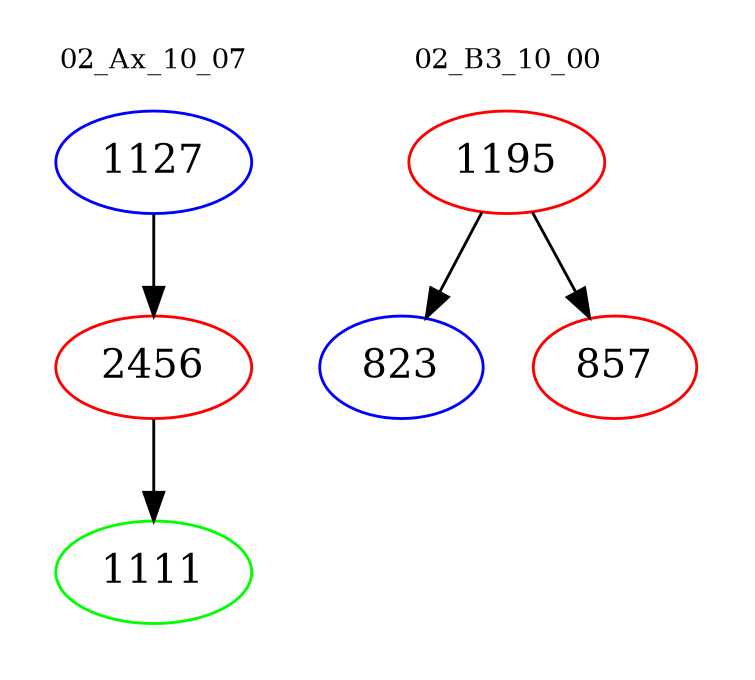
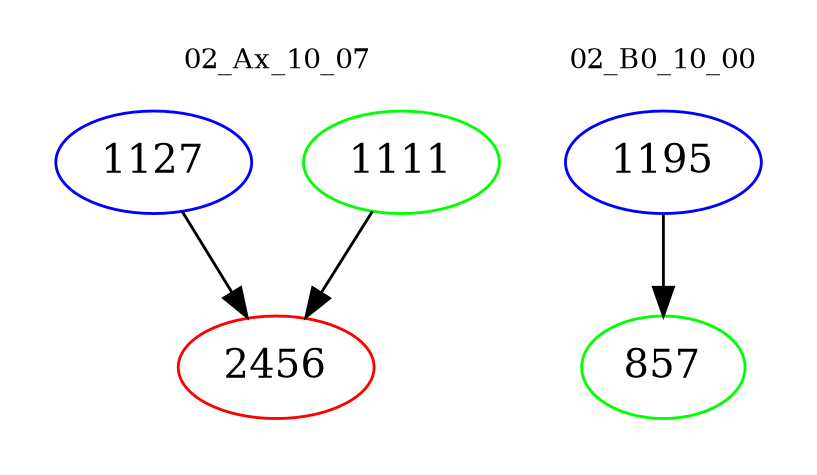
cluster "02_B3_10_00": label "02_B3_10_00" -> "02_B0_10_00"
node "1195": color red -> blue
node "823": removed
node "857": color red -> green
edge "2456" -> "1111": reversed
